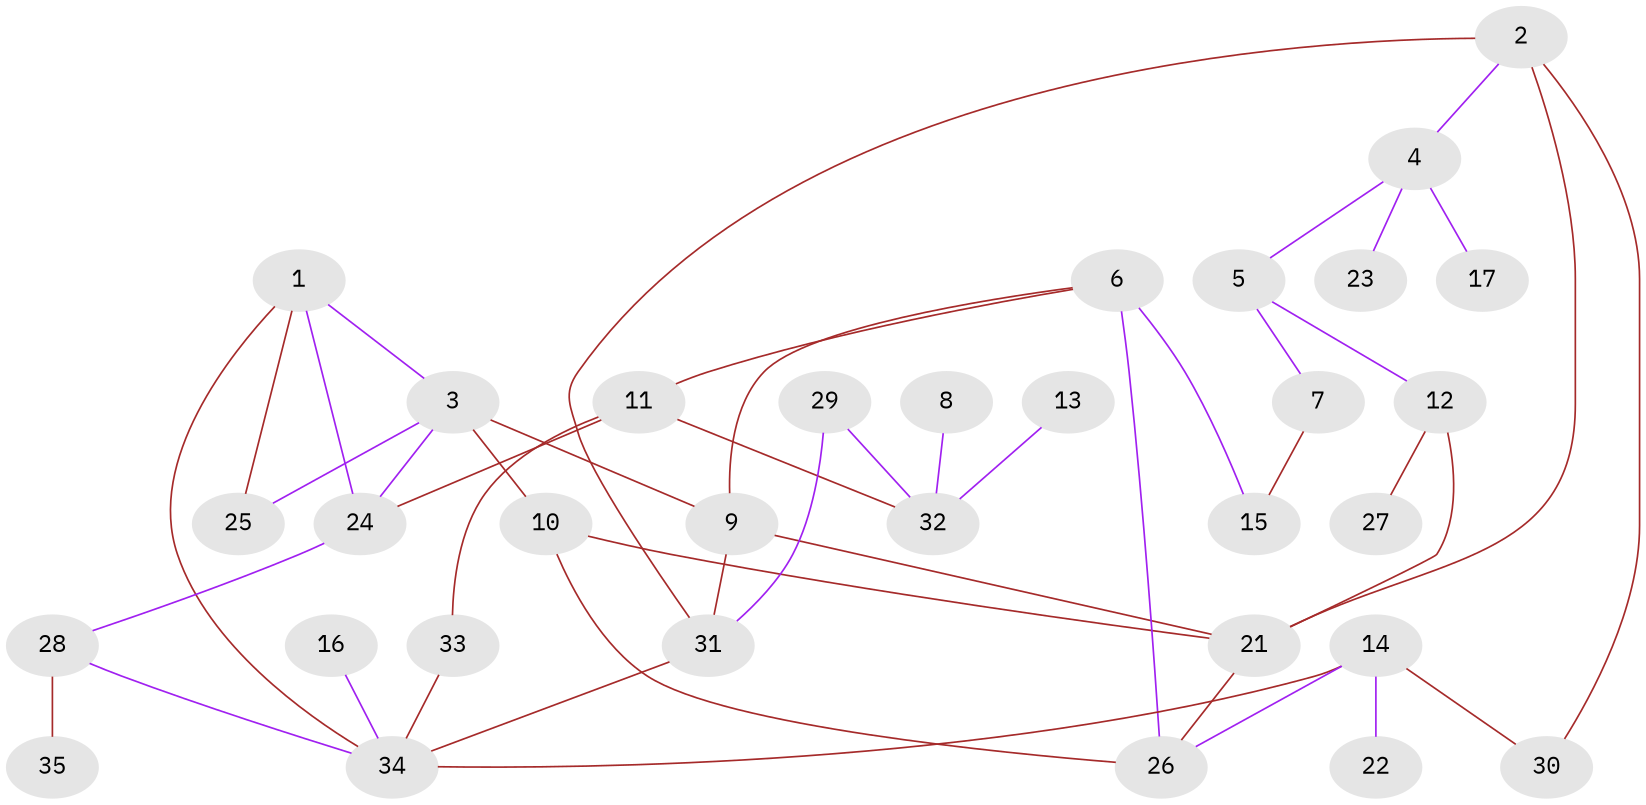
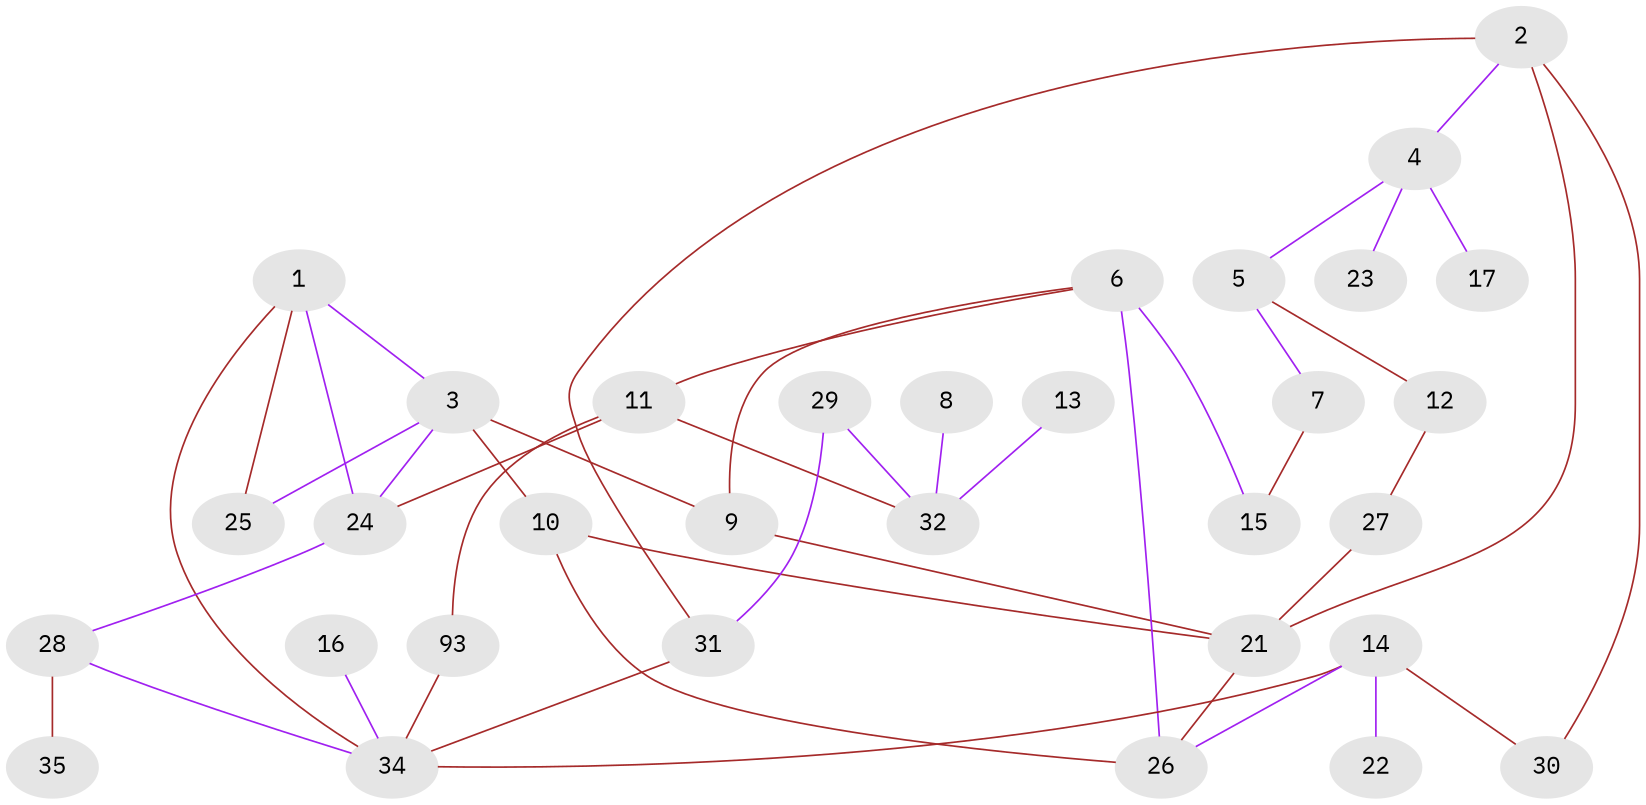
edge "5" -- "12": color purple -> brown
edge "12" -- "21": now "27" -- "21"
edge "9" -- "31": removed
node "33": label "33" -> "93"
